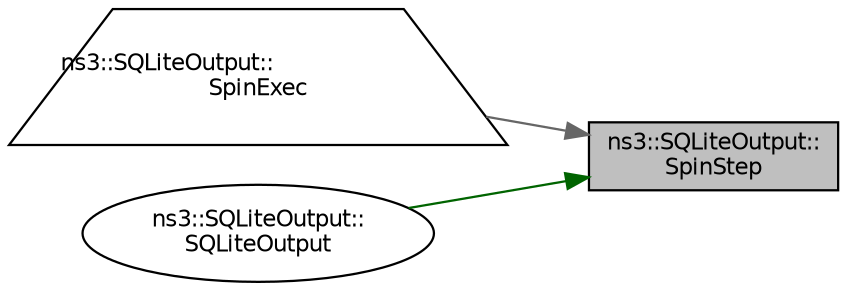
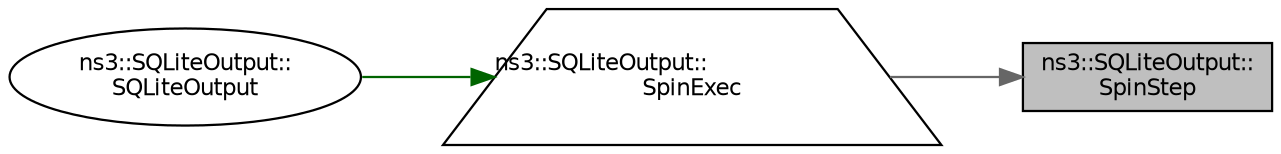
edge "ns3::SQLiteOutput:: SQLiteOutput" -> "ns3::SQLiteOutput:: SpinStep": now "ns3::SQLiteOutput:: SQLiteOutput" -> "ns3::SQLiteOutput:: SpinExec"
